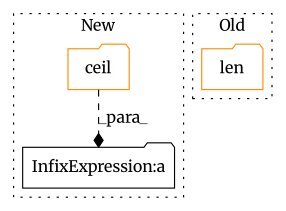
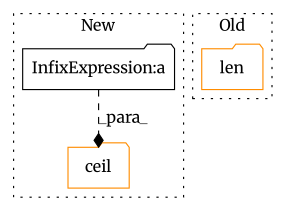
edge "ceil" -> "InfixExpression:a": reversed
